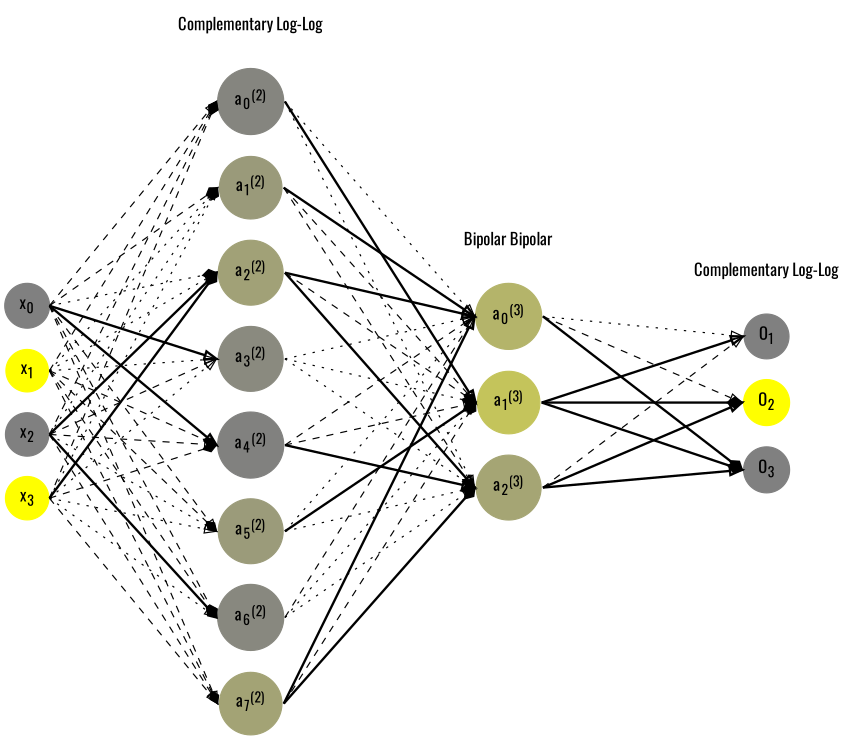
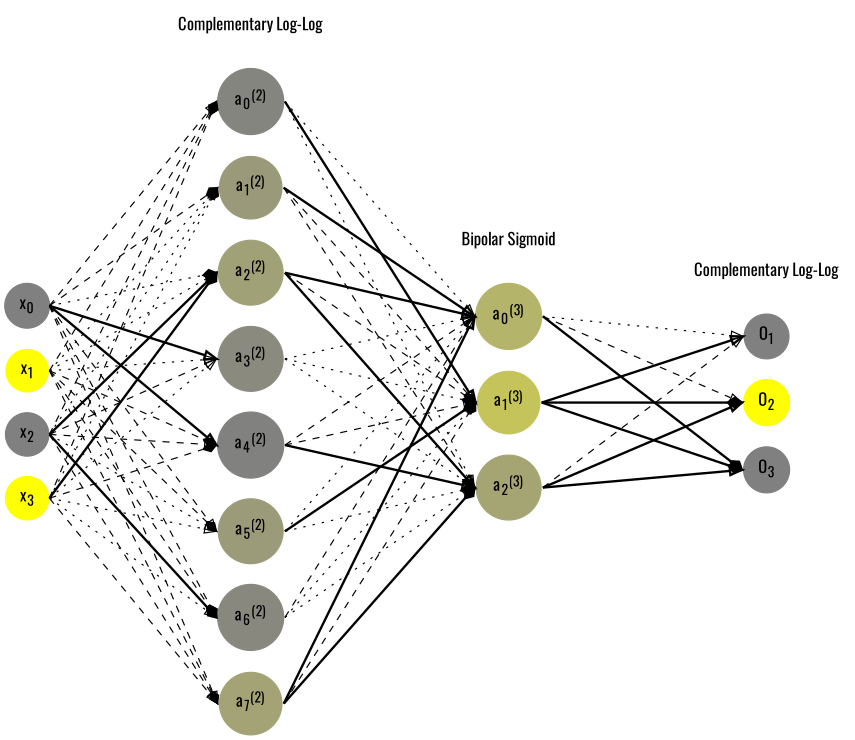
node "Bipolar Bipolar": label "Bipolar Bipolar" -> "Bipolar Sigmoid"
